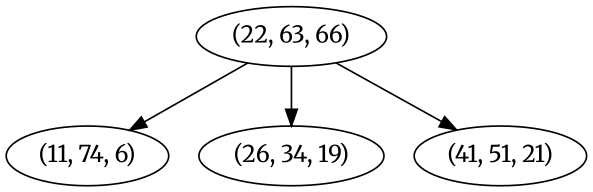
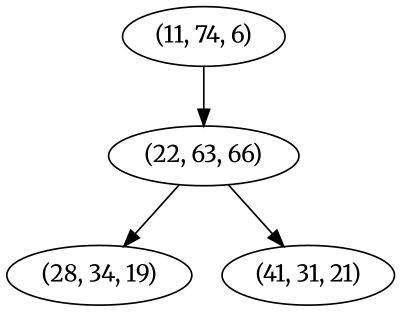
edge "(22, 63, 66)" -> "(11, 74, 6)": reversed
node "(26, 34, 19)": label "(26, 34, 19)" -> "(28, 34, 19)"
node "(41, 51, 21)": label "(41, 51, 21)" -> "(41, 31, 21)"
